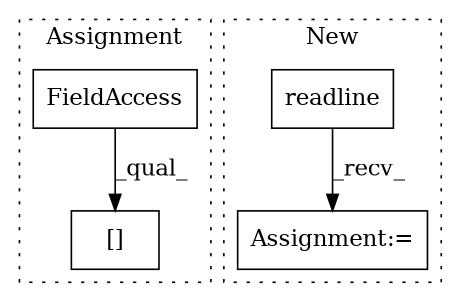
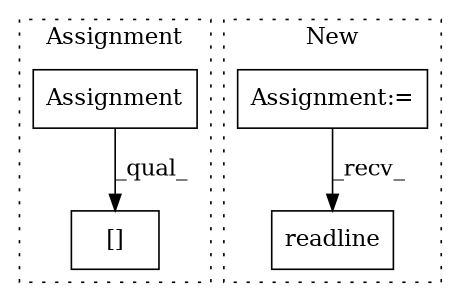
node "FieldAccess": label "FieldAccess" -> "Assignment"
edge "readline" -> "Assignment:=": reversed
